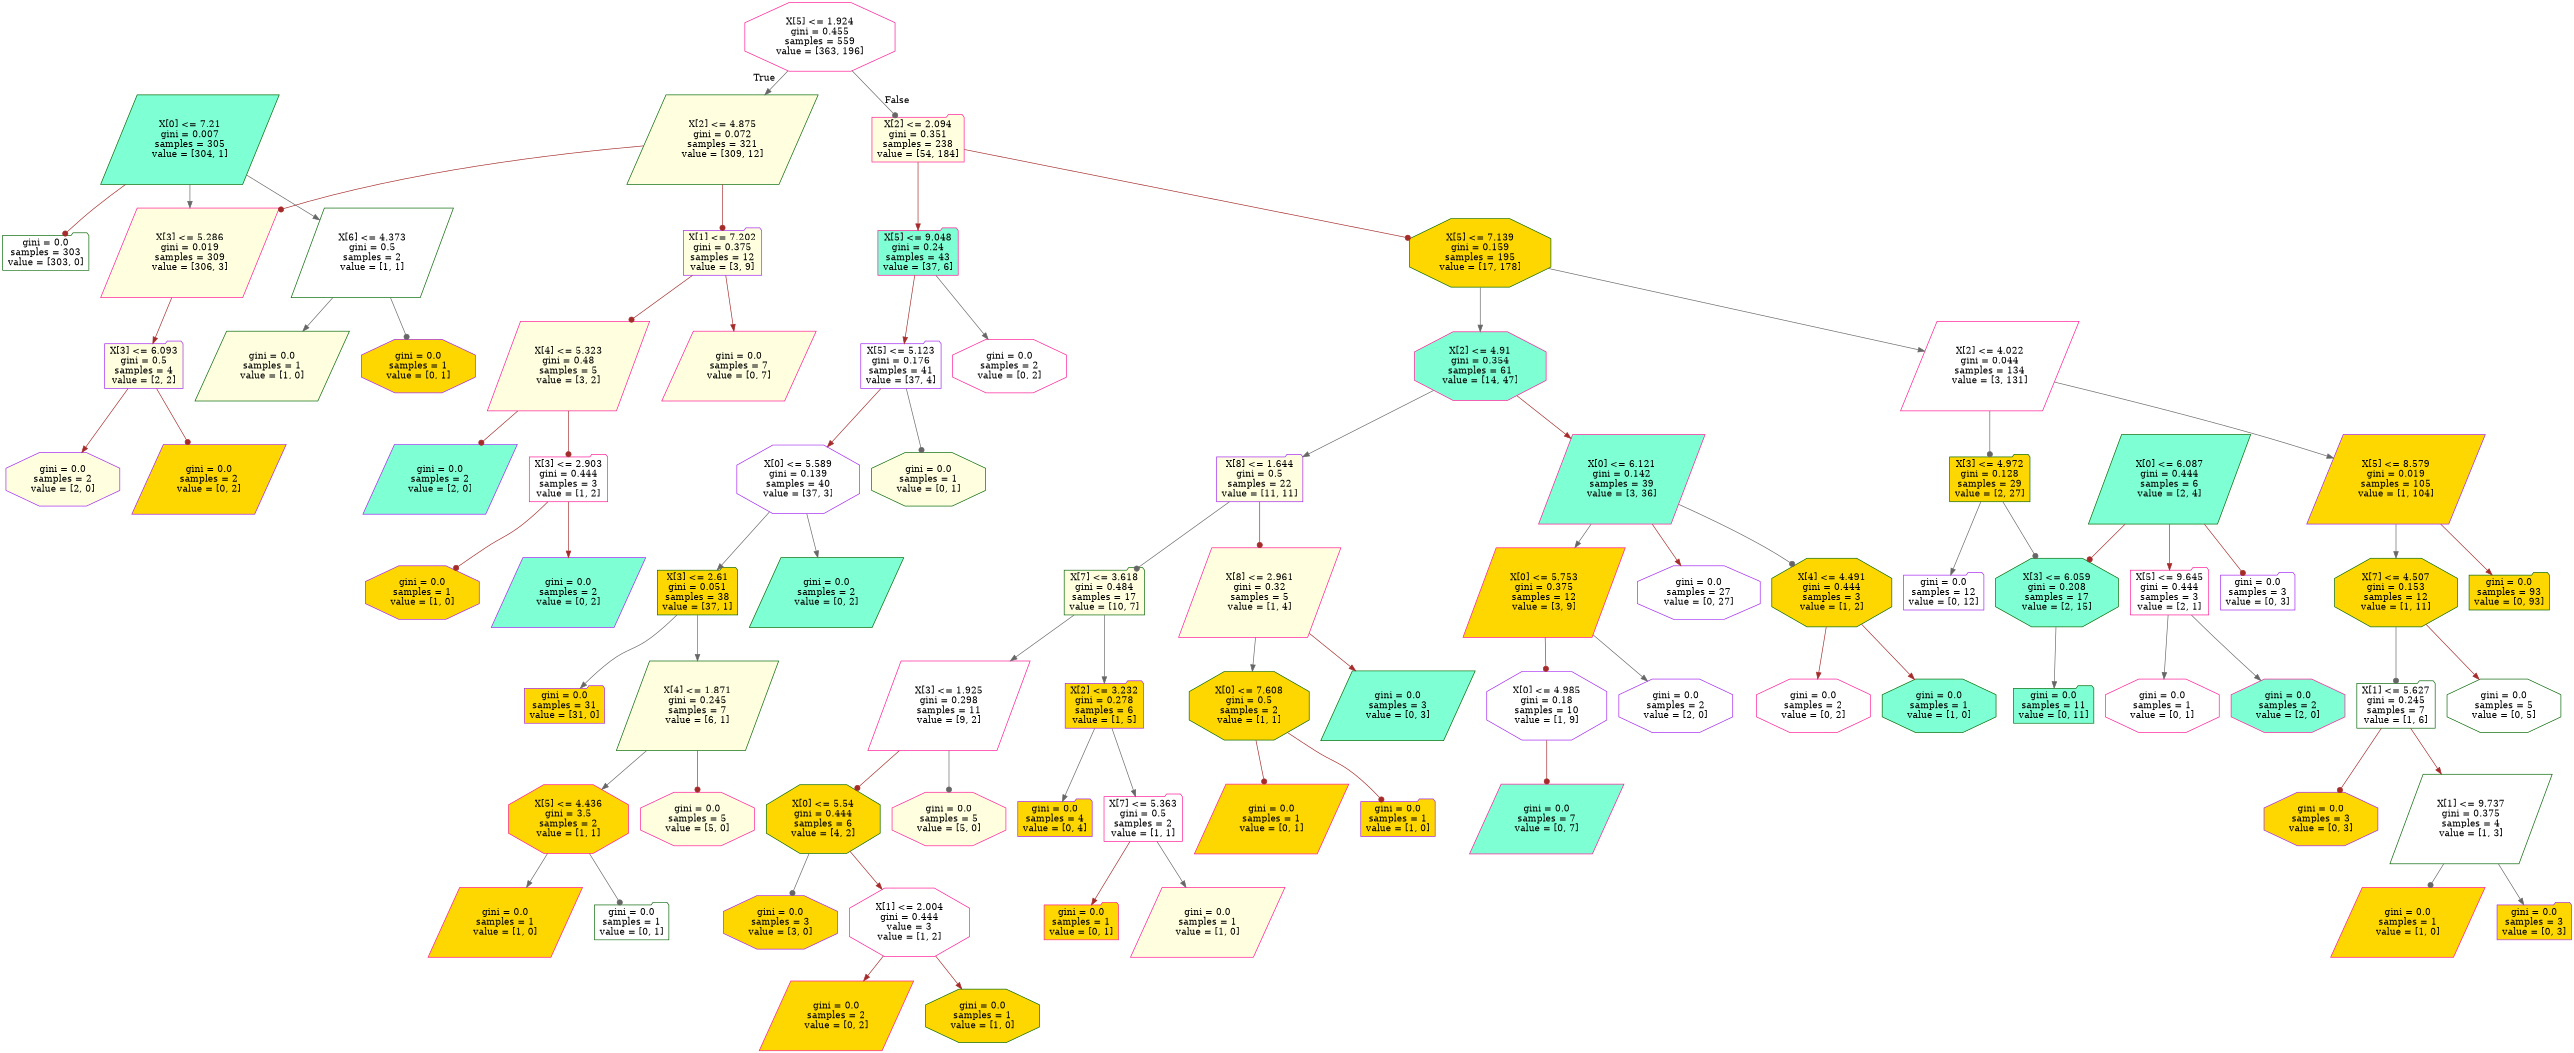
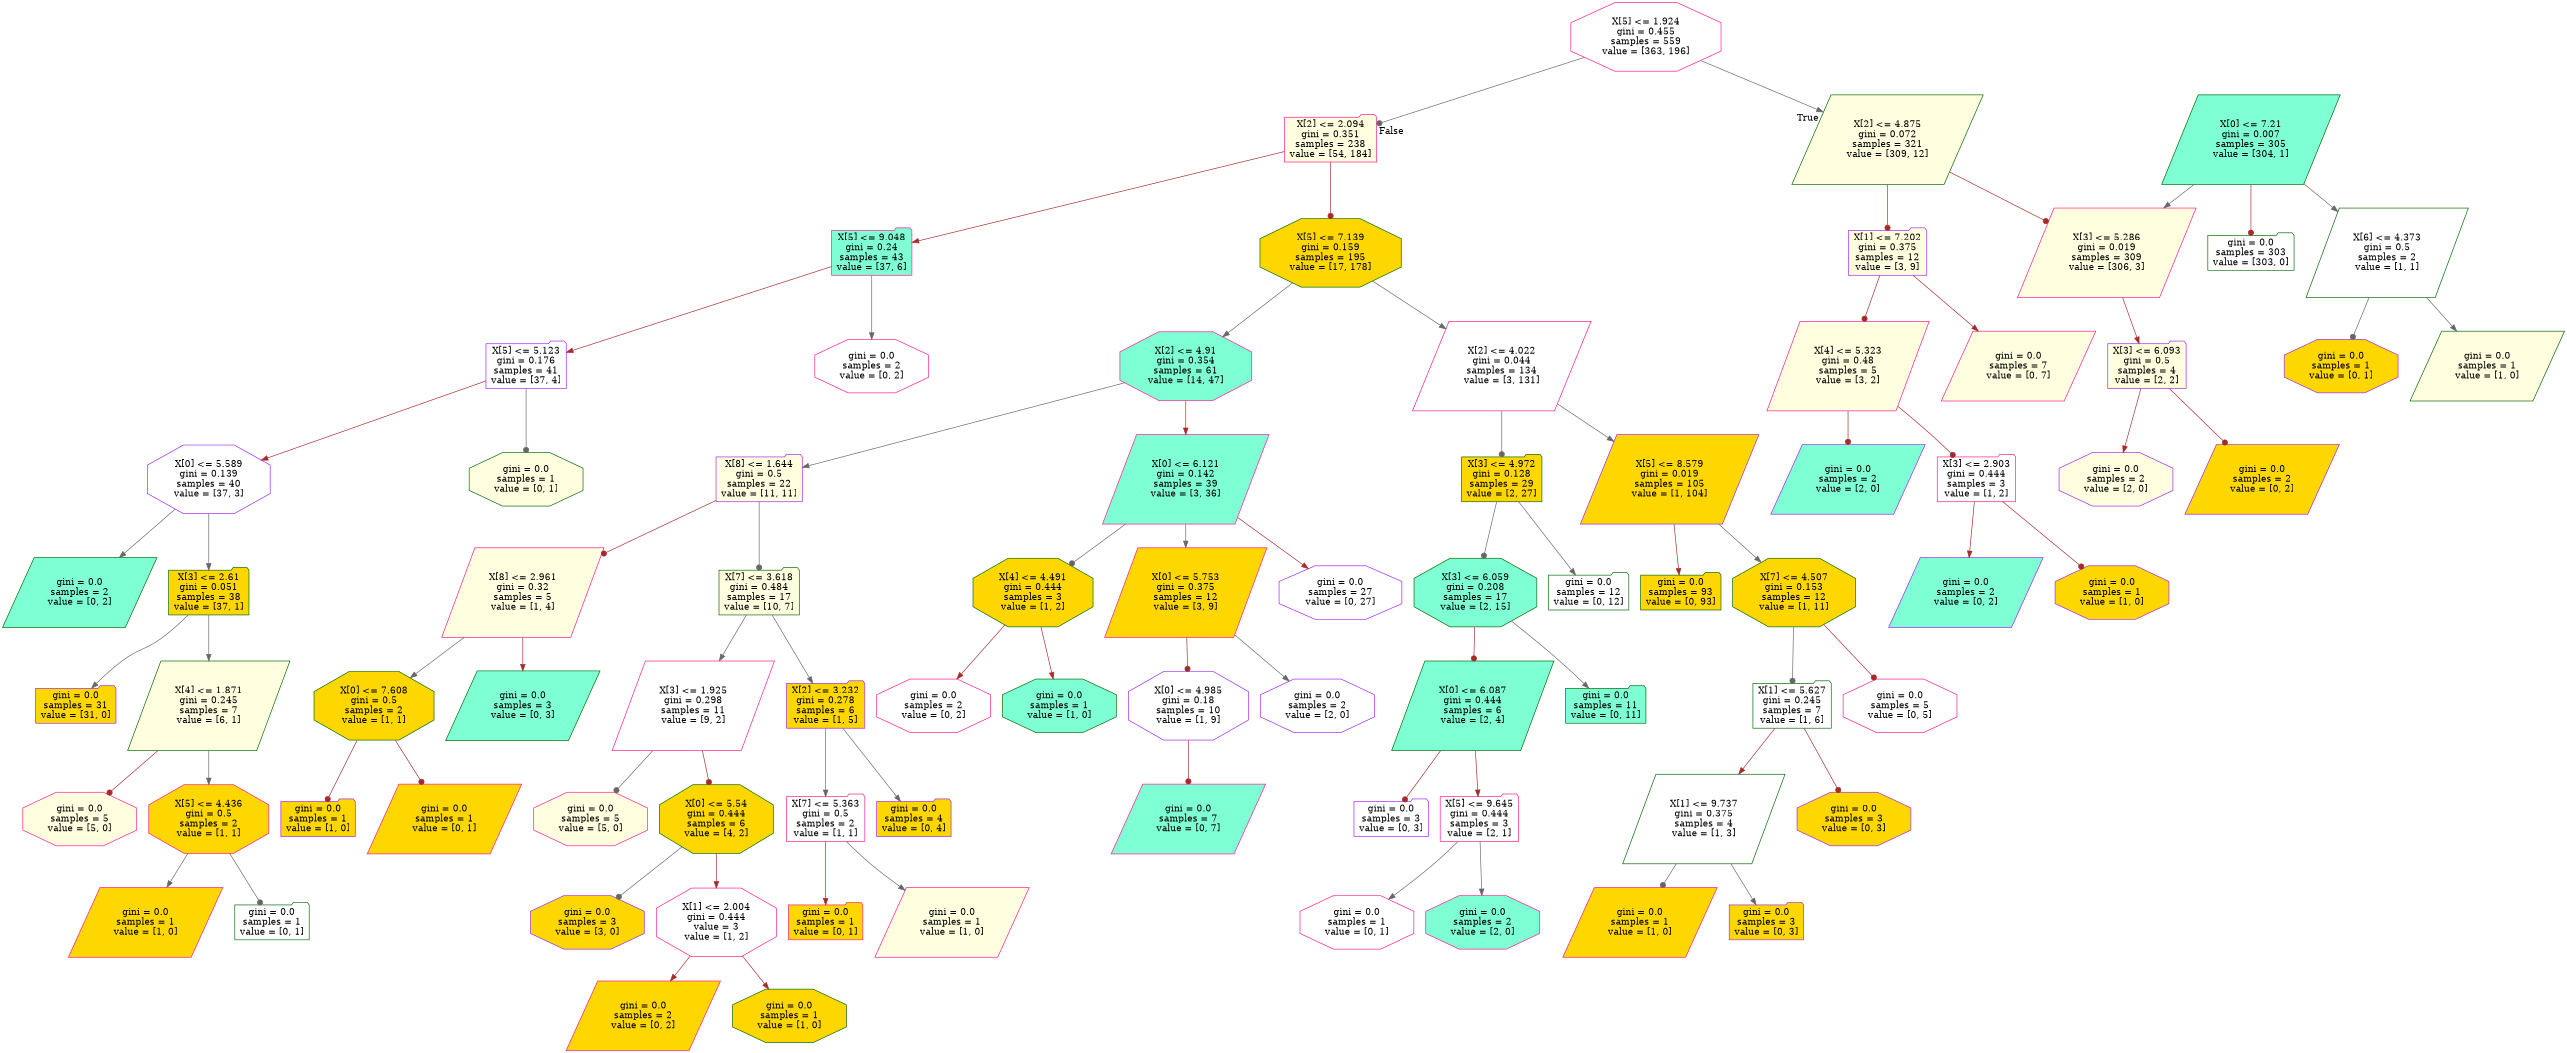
edge "X[0] <= 6.087 gini = 0.444 samples = 6 value = [2, 4]" -> "X[3] <= 6.059 gini = 0.208 samples = 17 value = [2, 15]": reversed
node "gini = 0.0 samples = 12 value = [0, 12]": color purple -> darkgreen
edge "X[7] <= 4.507 gini = 0.153 samples = 12 value = [1, 11]" -> "gini = 0.0 samples = 5 value = [0, 5]": arrowhead normal -> dot
node "gini = 0.0 samples = 5 value = [0, 5]": color darkgreen -> deeppink
node "X[5] <= 4.436 gini = 3.5 samples = 2 value = [1, 1]": label "X[5] <= 4.436 gini = 3.5 samples = 2 value = [1, 1]" -> "X[5] <= 4.436 gini = 0.5 samples = 2 value = [1, 1]"
